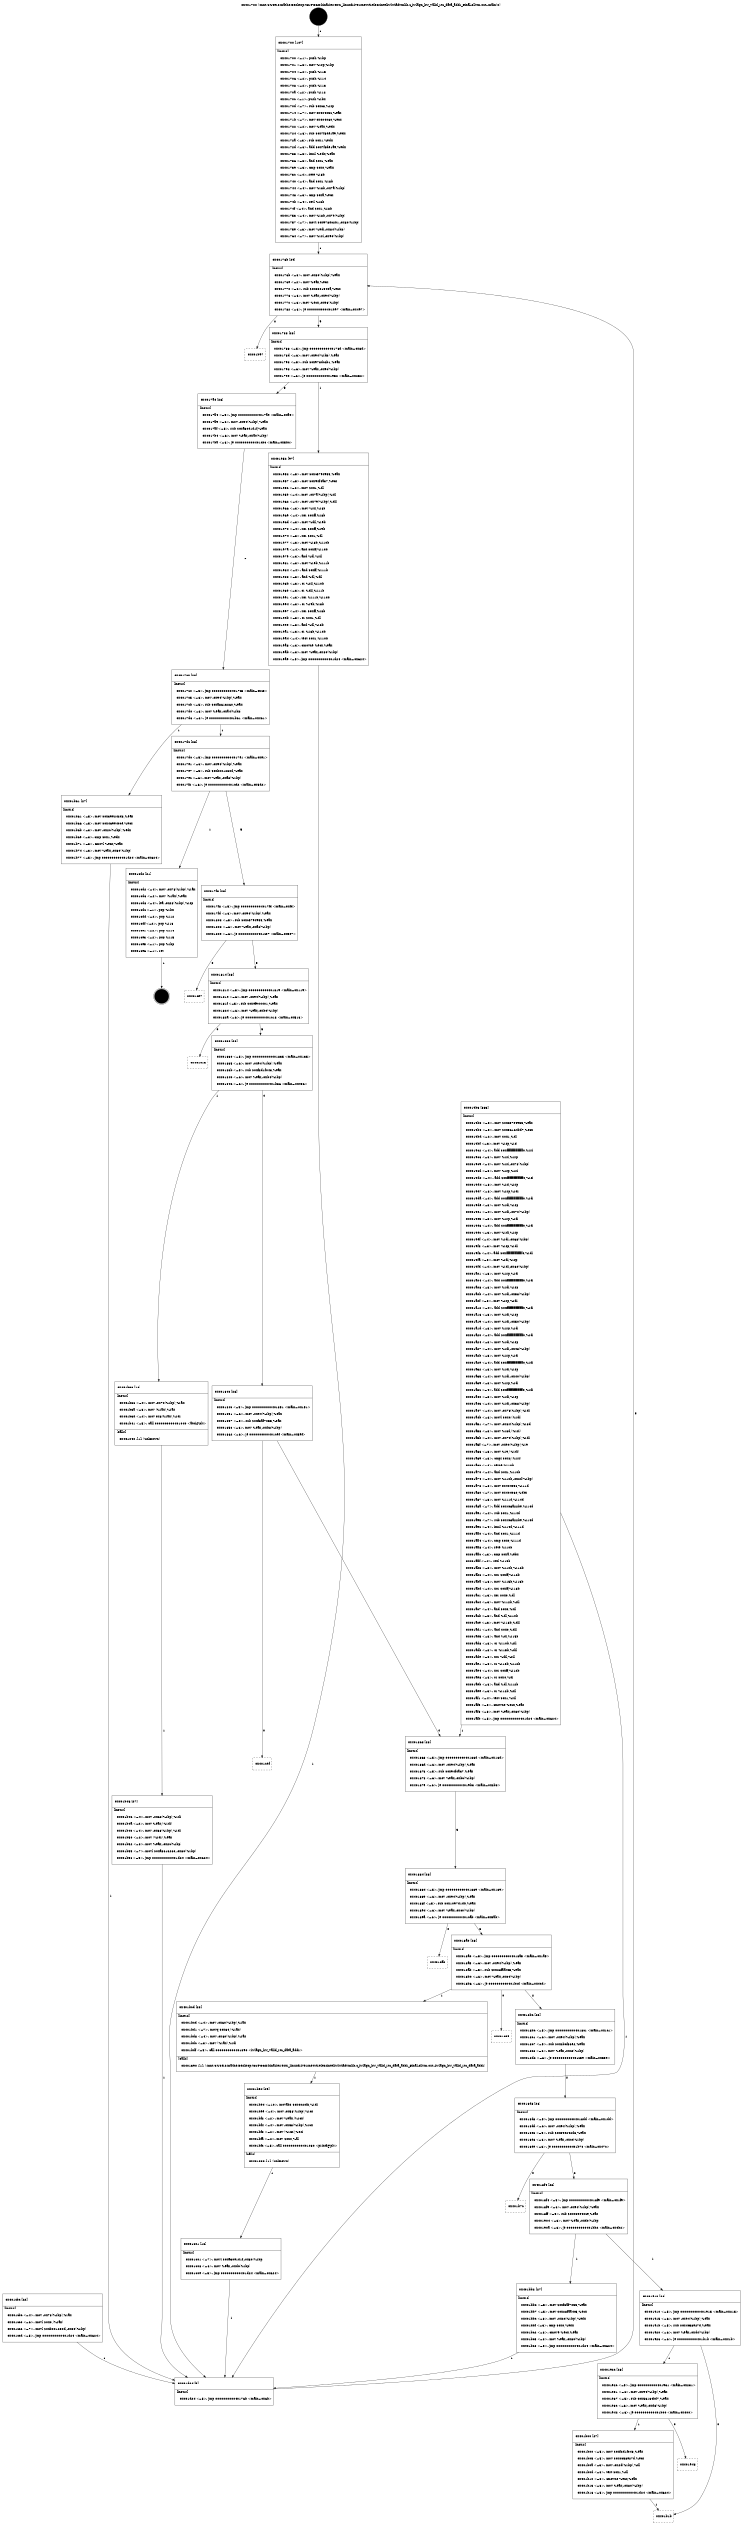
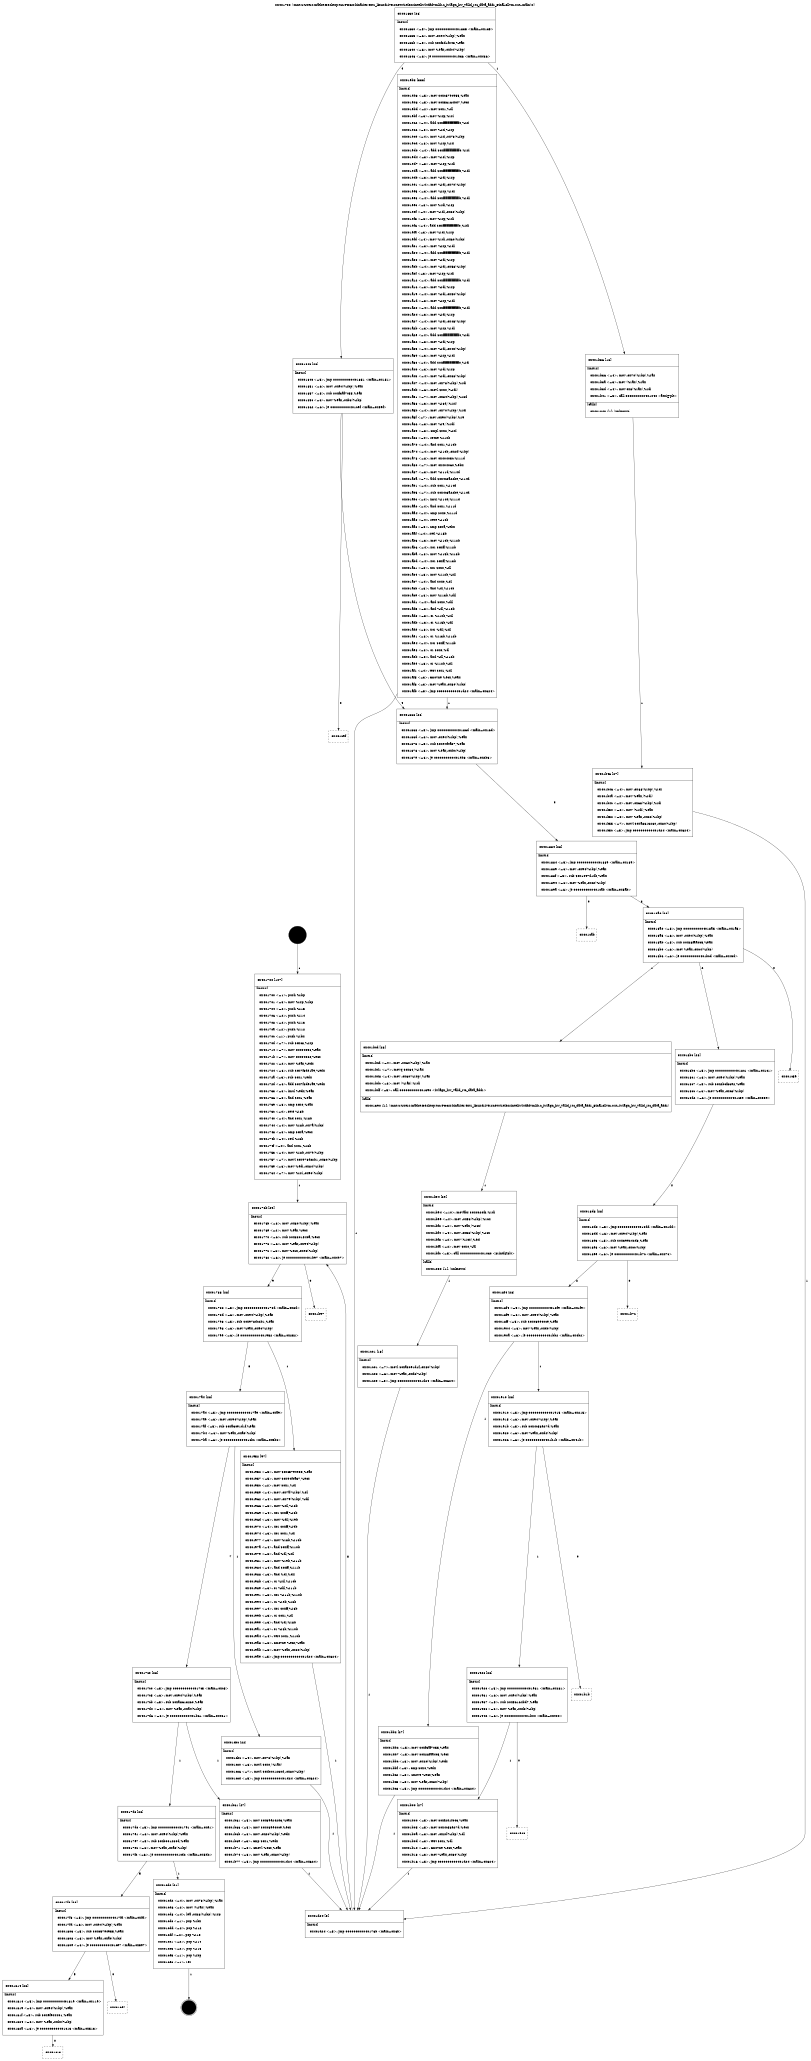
edge "0x401814 [28]" -> "0x401830 [28]": removed, label "5"
edge "0x4017a4 [28]" -> "0x401cbc [22]": added, label "1"
edge "0x401b00 [27]" -> "0x401b1b": now "0x401b00 [27]" -> "0x401d24 [5]"
